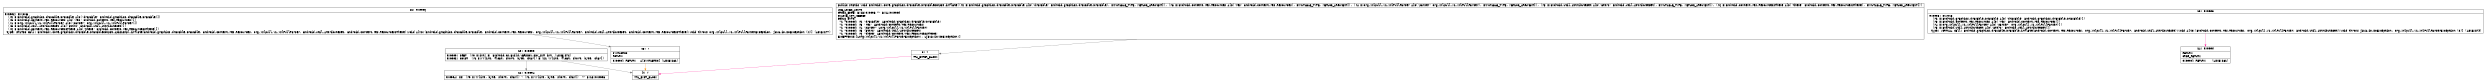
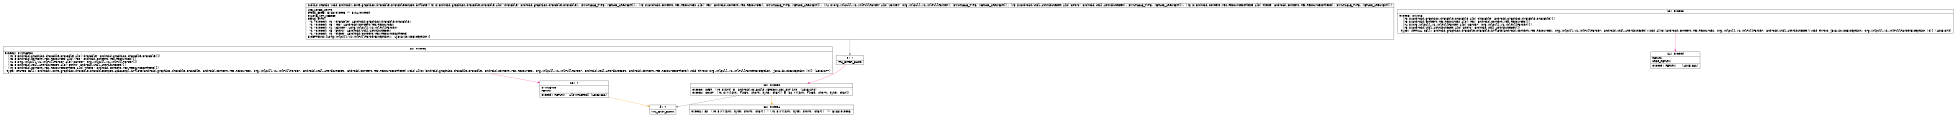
node "12: 0x0006": text "0x0006: INVOKE" -> "0x0006: SYNTHETIC"
edge "12: 0x0006" -> "15: ?": color gray40 -> deeppink
edge "10: 0x0000" -> "11: 0x0004": color gray40 -> darkorange
edge "8: ?" -> "9: ?": now "8: ?" -> "10: 0x0000"
